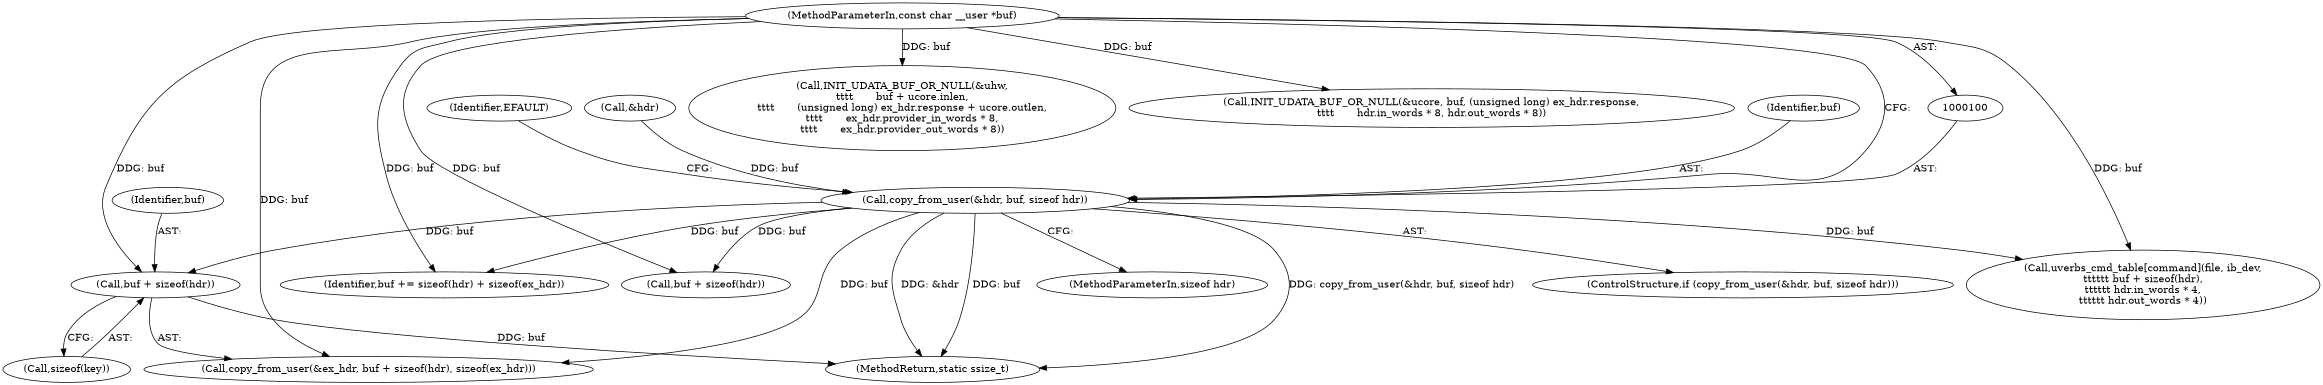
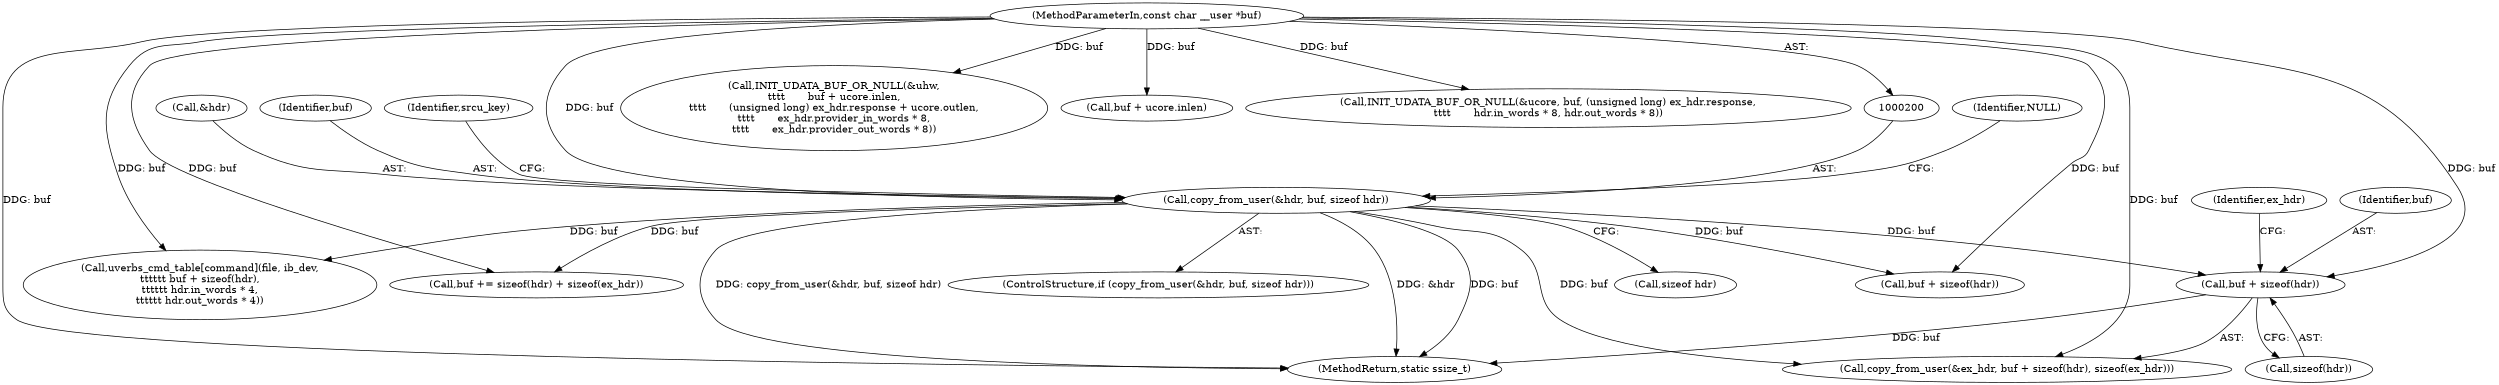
node "(Identifier,srcu_key)": added
node "(Identifier,EFAULT)": label "(Identifier,EFAULT)" -> "(Identifier,NULL)"
node "(Call,buf + ucore.inlen)": added
edge "(MethodParameterIn,const char __user *buf)" -> "(Call,copy_from_user(&hdr, buf, sizeof hdr))": label "CFG: " -> "DDG: buf"
node "1000100": label "1000100" -> "1000200"
edge "(Call,&hdr)" -> "(Call,copy_from_user(&hdr, buf, sizeof hdr))": label "DDG: buf" -> "AST: "
node "(Identifier,ex_hdr)": added
node "(Identifier,buf += sizeof(hdr) + sizeof(ex_hdr))": label "(Identifier,buf += sizeof(hdr) + sizeof(ex_hdr))" -> "(Call,buf += sizeof(hdr) + sizeof(ex_hdr))"
node "(MethodParameterIn,sizeof hdr)": label "(MethodParameterIn,sizeof hdr)" -> "(Call,sizeof hdr)"
edge "(MethodParameterIn,const char __user *buf)" -> "(MethodReturn,static ssize_t)": added, label "DDG: buf"
node "(Call,sizeof(key))": label "(Call,sizeof(key))" -> "(Call,sizeof(hdr))"
